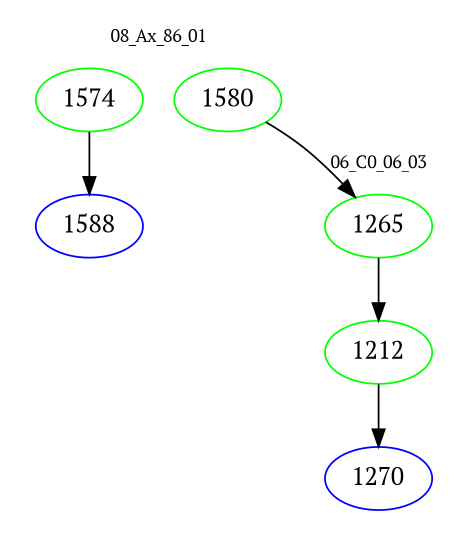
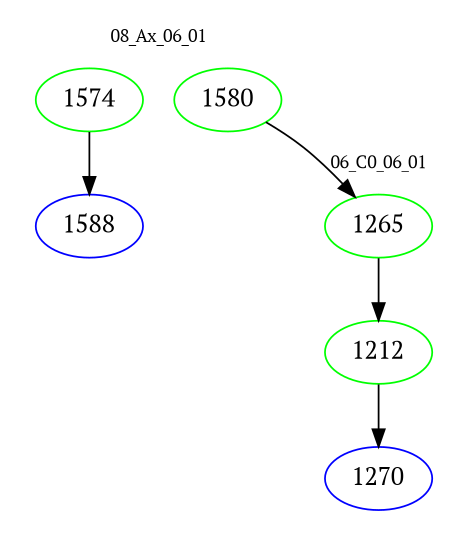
cluster "08_Ax_86_01": label "08_Ax_86_01" -> "08_Ax_06_01"
cluster "06_C0_06_03": label "06_C0_06_03" -> "06_C0_06_01"
